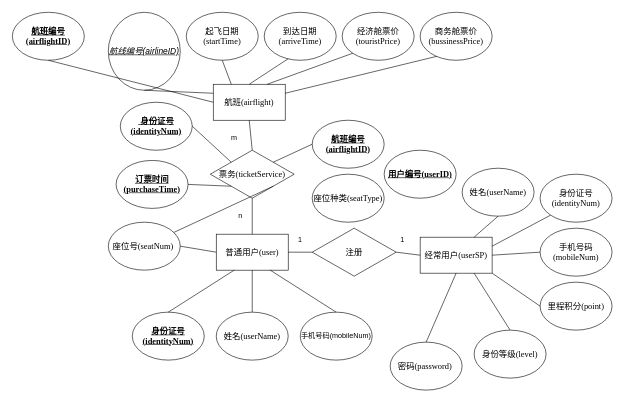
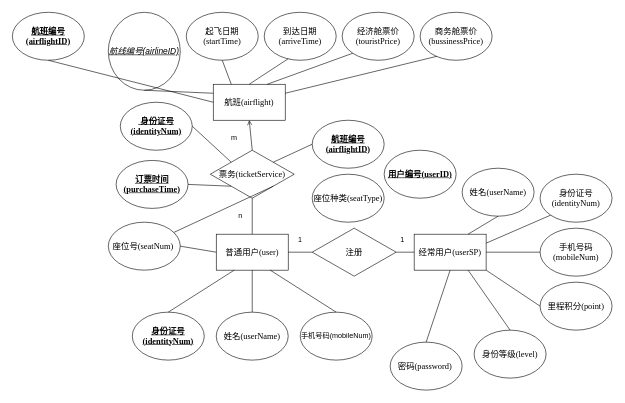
edge "航班(airflight)" -- "票务(ticketService)": arrowhead none -> open
node "经常用户(userSP)": moved (456, 255) -> (450, 252)
